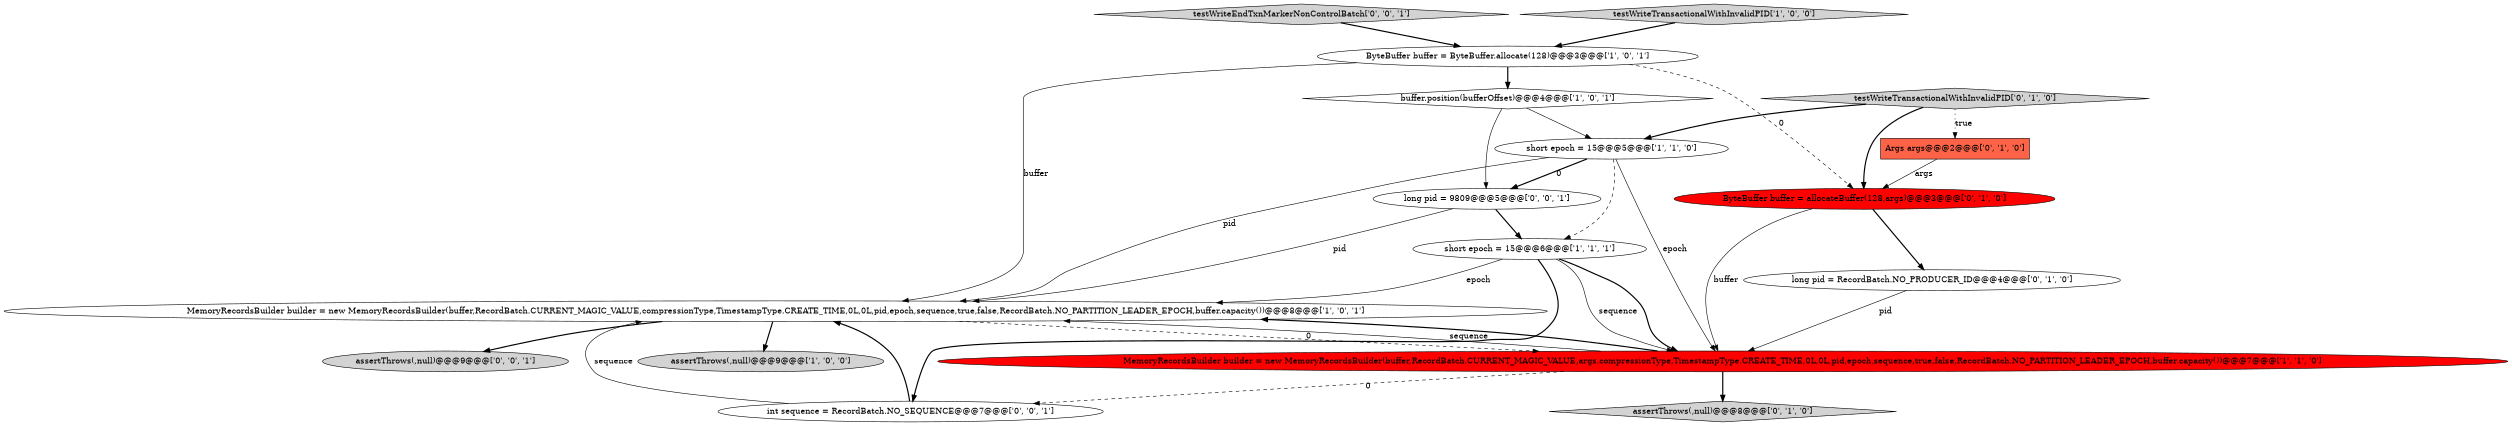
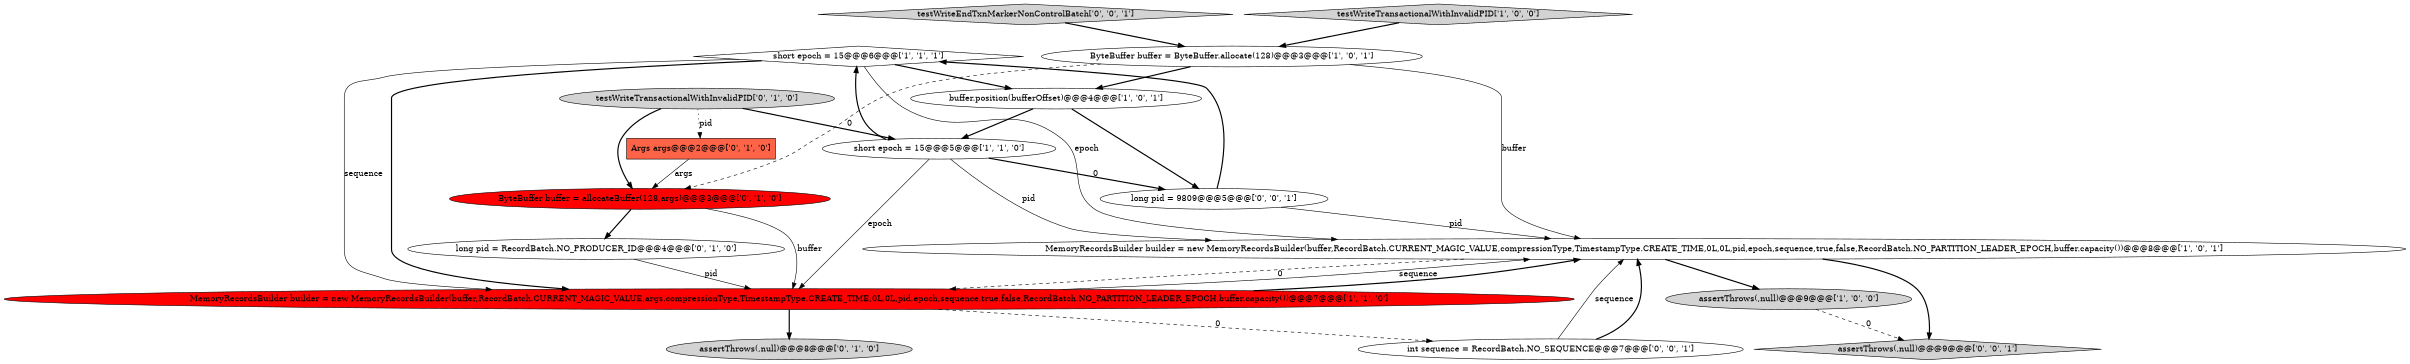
node "buffer.position(bufferOffset)@@@4@@@['1', '0', '1']": shape diamond -> ellipse
node "testWriteTransactionalWithInvalidPID['0', '1', '0']": shape diamond -> ellipse
edge "buffer.position(bufferOffset)@@@4@@@['1', '0', '1']" -> "short epoch = 15@@@5@@@['1', '1', '0']": style solid -> bold
edge "testWriteTransactionalWithInvalidPID['0', '1', '0']" -> "Args args@@@2@@@['0', '1', '0']": label "true" -> "pid"
edge "buffer.position(bufferOffset)@@@4@@@['1', '0', '1']" -> "long pid = 9809@@@5@@@['0', '0', '1']": style solid -> bold
edge "short epoch = 15@@@5@@@['1', '1', '0']" -> "short epoch = 15@@@6@@@['1', '1', '1']": style dashed -> bold
node "short epoch = 15@@@6@@@['1', '1', '1']": shape ellipse -> diamond
edge "assertThrows(,null)@@@9@@@['1', '0', '0']" -> "assertThrows(,null)@@@9@@@['0', '0', '1']": added, label "0"
edge "short epoch = 15@@@6@@@['1', '1', '1']" -> "int sequence = RecordBatch.NO_SEQUENCE@@@7@@@['0', '0', '1']": now "short epoch = 15@@@6@@@['1', '1', '1']" -> "buffer.position(bufferOffset)@@@4@@@['1', '0', '1']"
node "assertThrows(,null)@@@9@@@['0', '0', '1']": shape ellipse -> diamond
node "assertThrows(,null)@@@8@@@['0', '1', '0']": shape diamond -> ellipse
